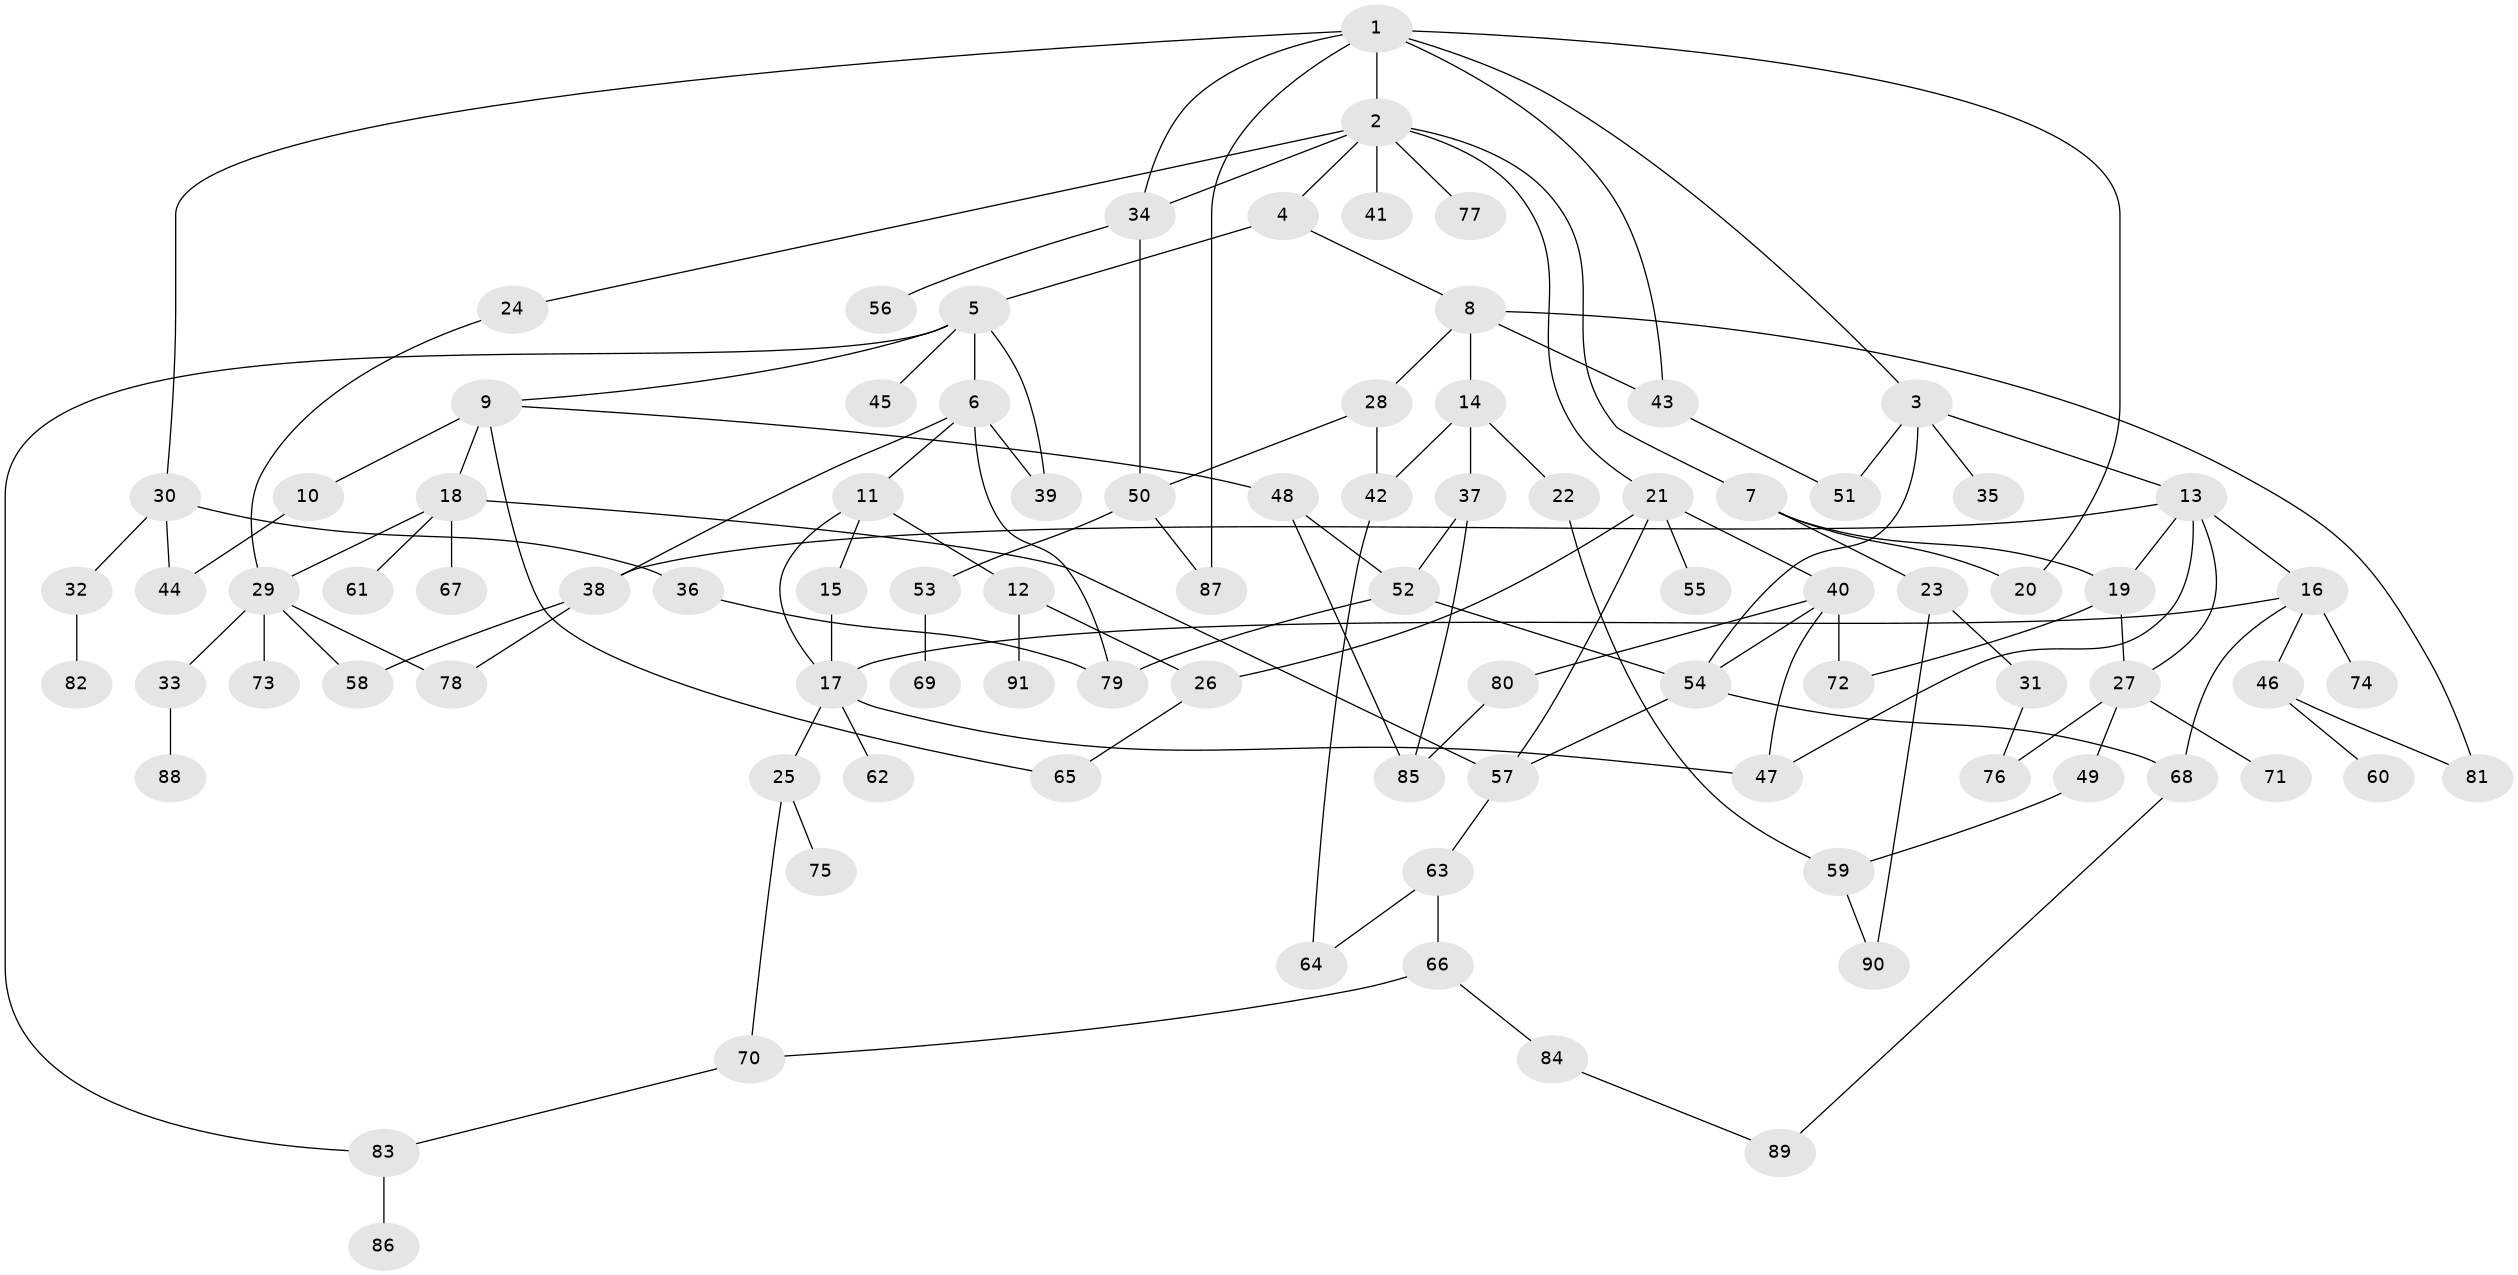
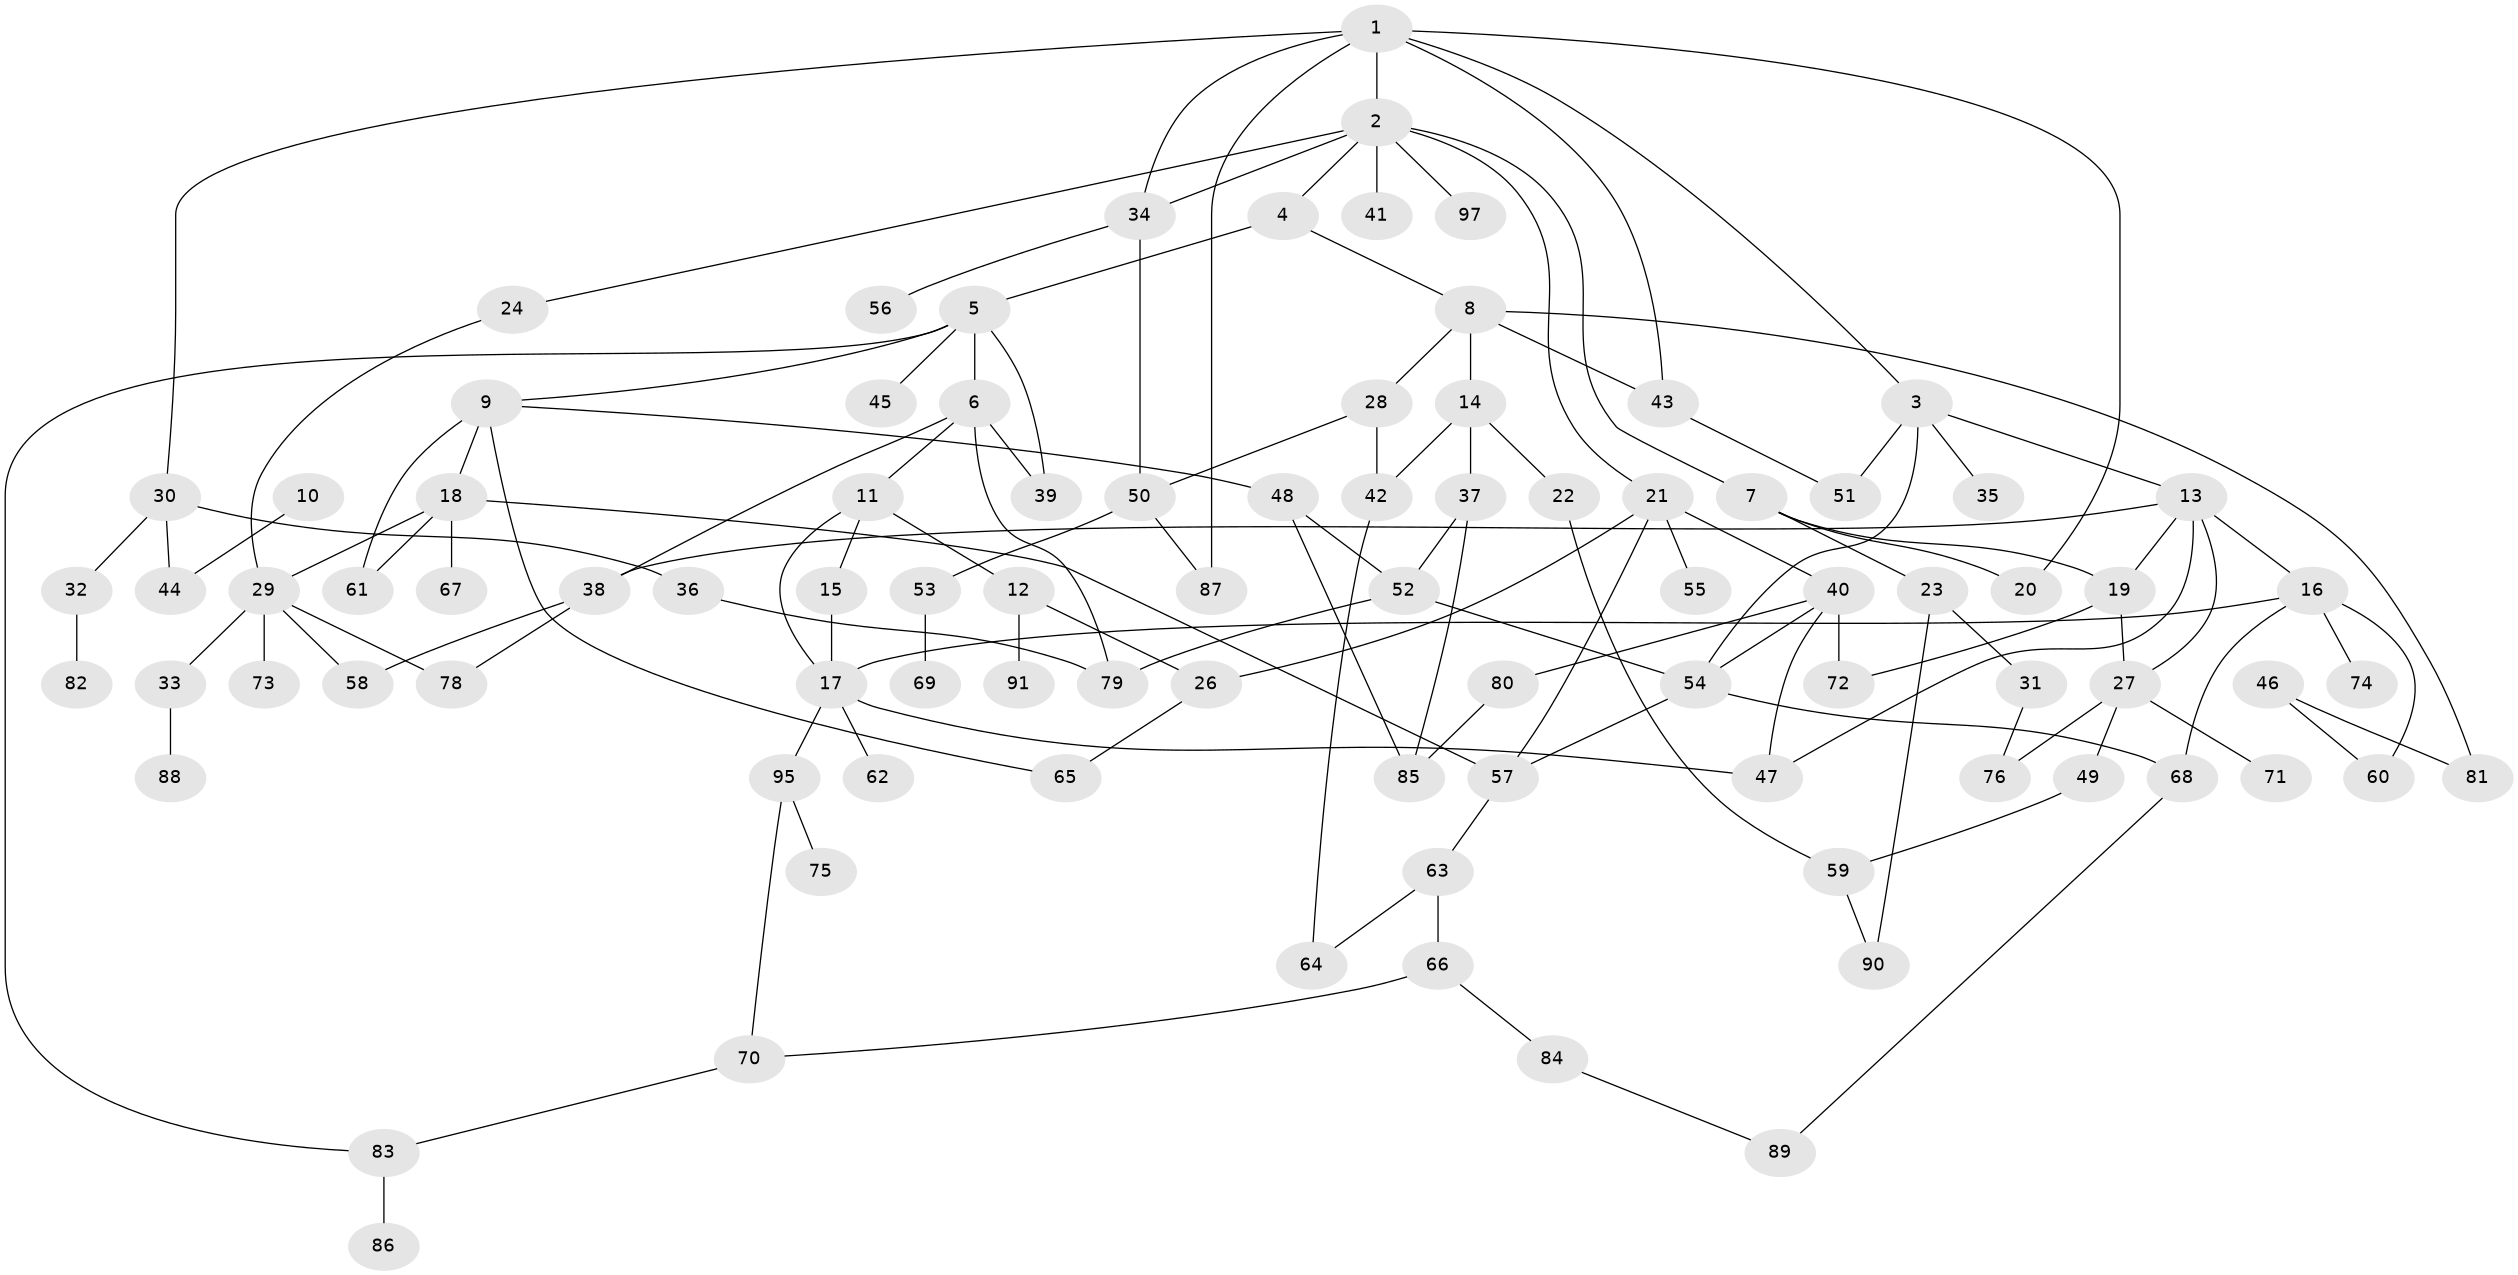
node "77": label "77" -> "97"
edge "9" -- "10": now "9" -- "61"
edge "16" -- "46": now "16" -- "60"
node "25": label "25" -> "95"
